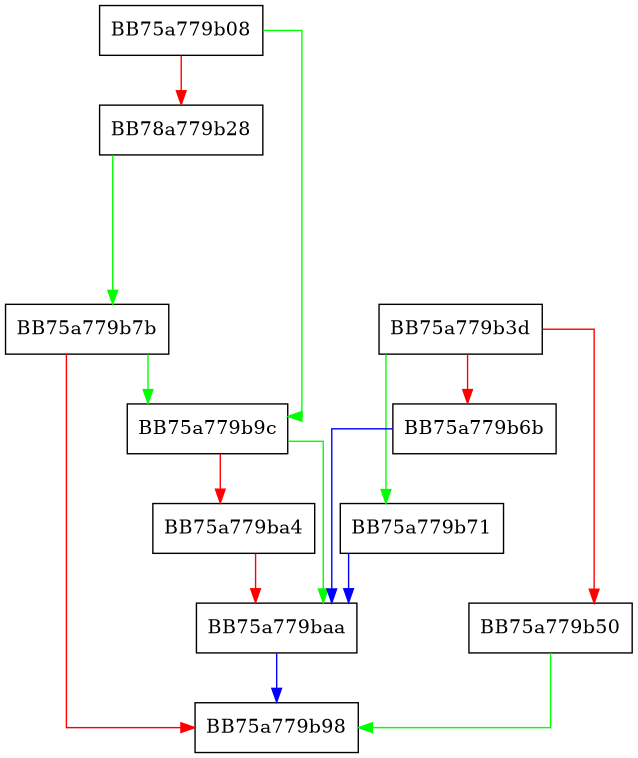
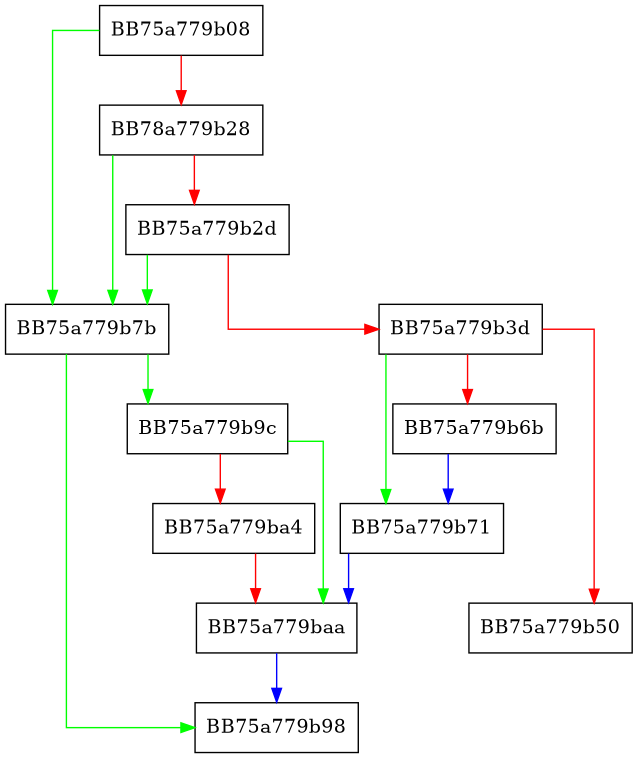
edge "BB75a779b08" -> "BB75a779b9c": now "BB75a779b08" -> "BB75a779b7b"
node "BB75a779b2d": added
edge "BB75a779b6b" -> "BB75a779baa": now "BB75a779b6b" -> "BB75a779b71"
edge "BB75a779b7b" -> "BB75a779b98": color red -> green
edge "BB75a779b50" -> "BB75a779b98": removed
